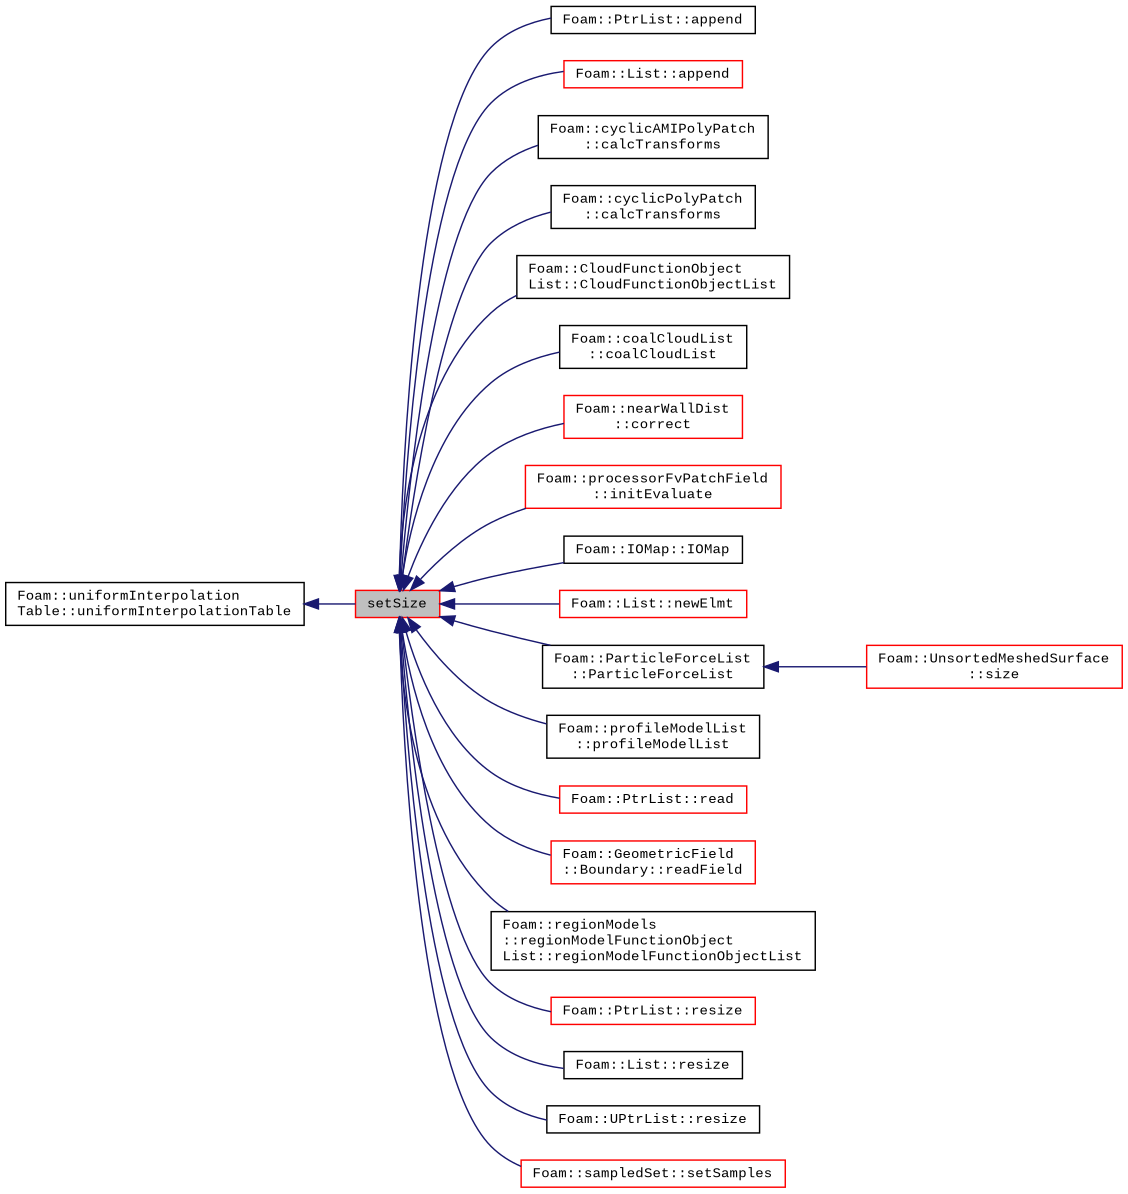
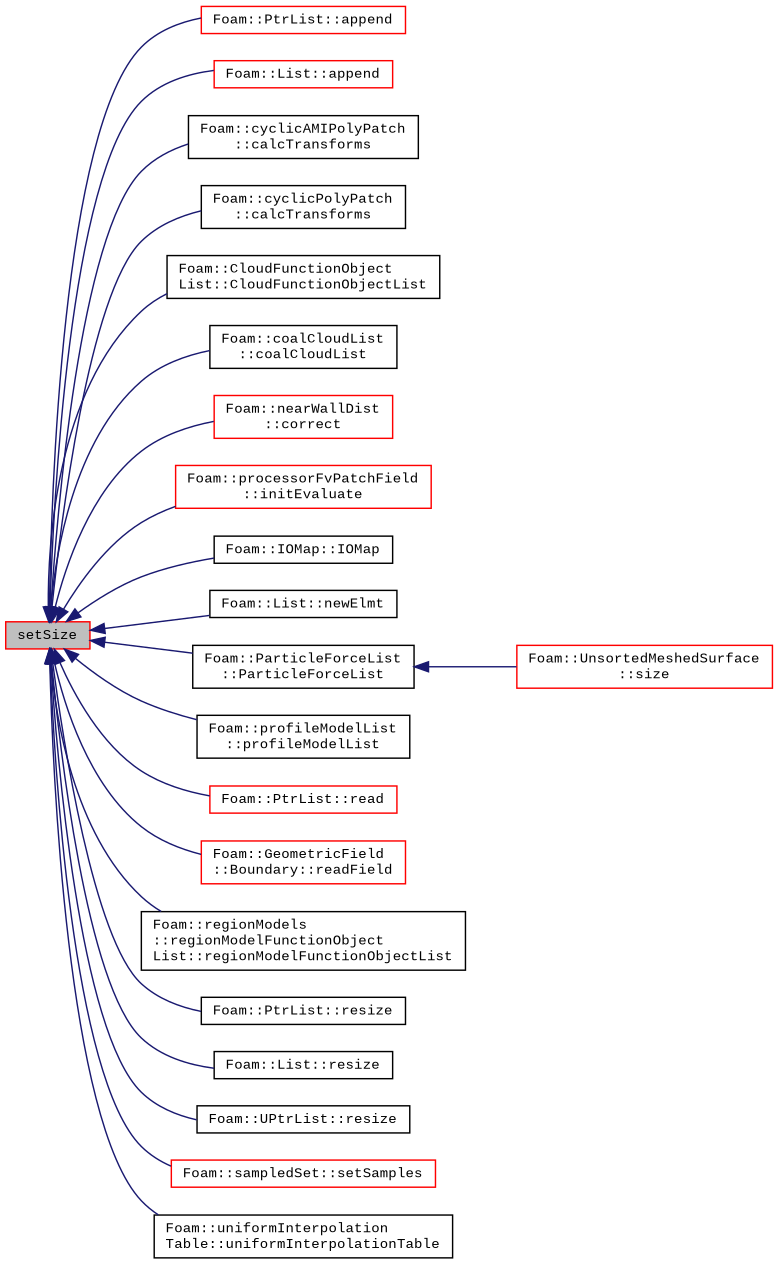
node "Foam::PtrList::append": color black -> red
edge "setSize" -> "Foam::uniformInterpolation Table::uniformInterpolationTable": reversed
node "Foam::List::newElmt": color red -> black
node "Foam::PtrList::resize": color red -> black
